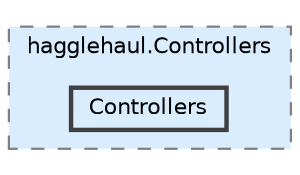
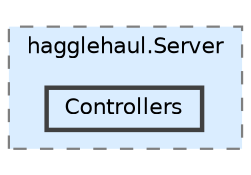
cluster "hagglehaul.Controllers": label "hagglehaul.Controllers" -> "hagglehaul.Server"
